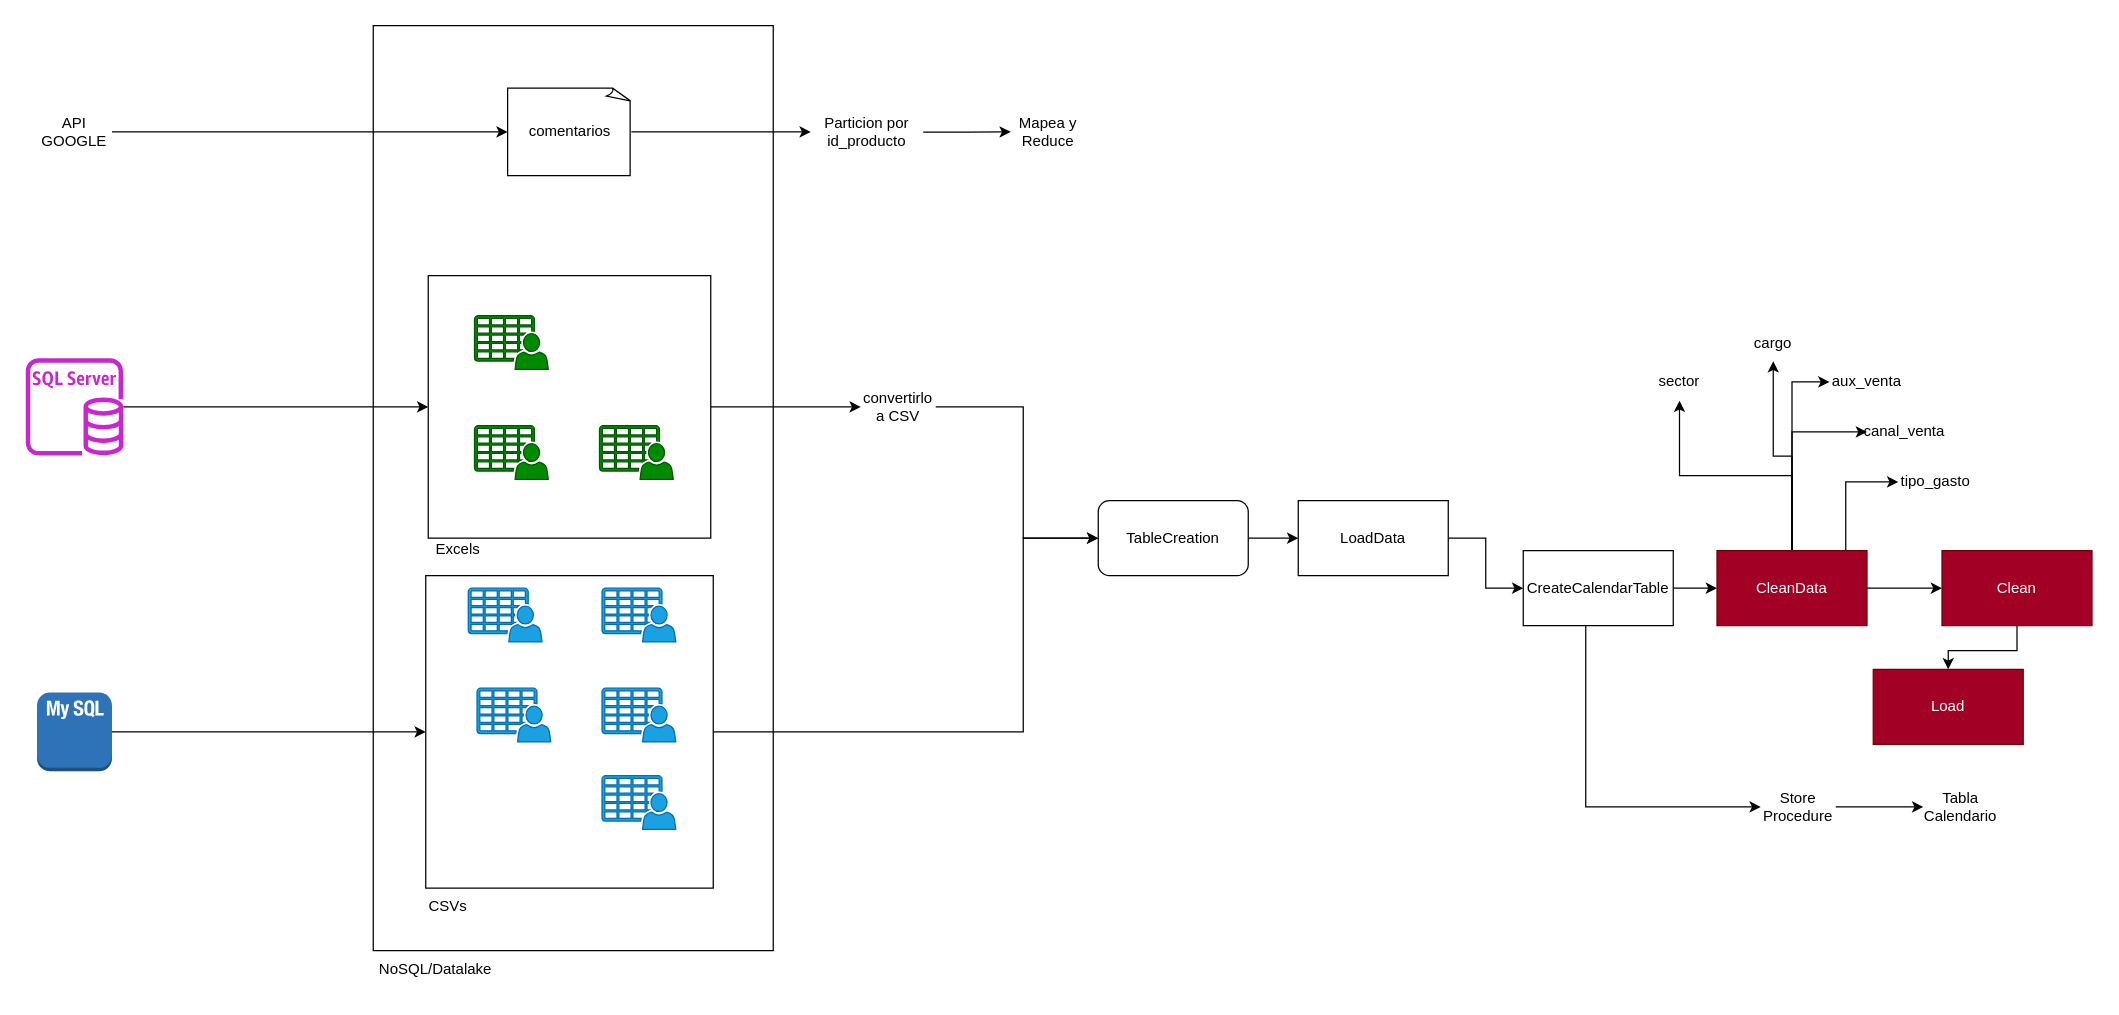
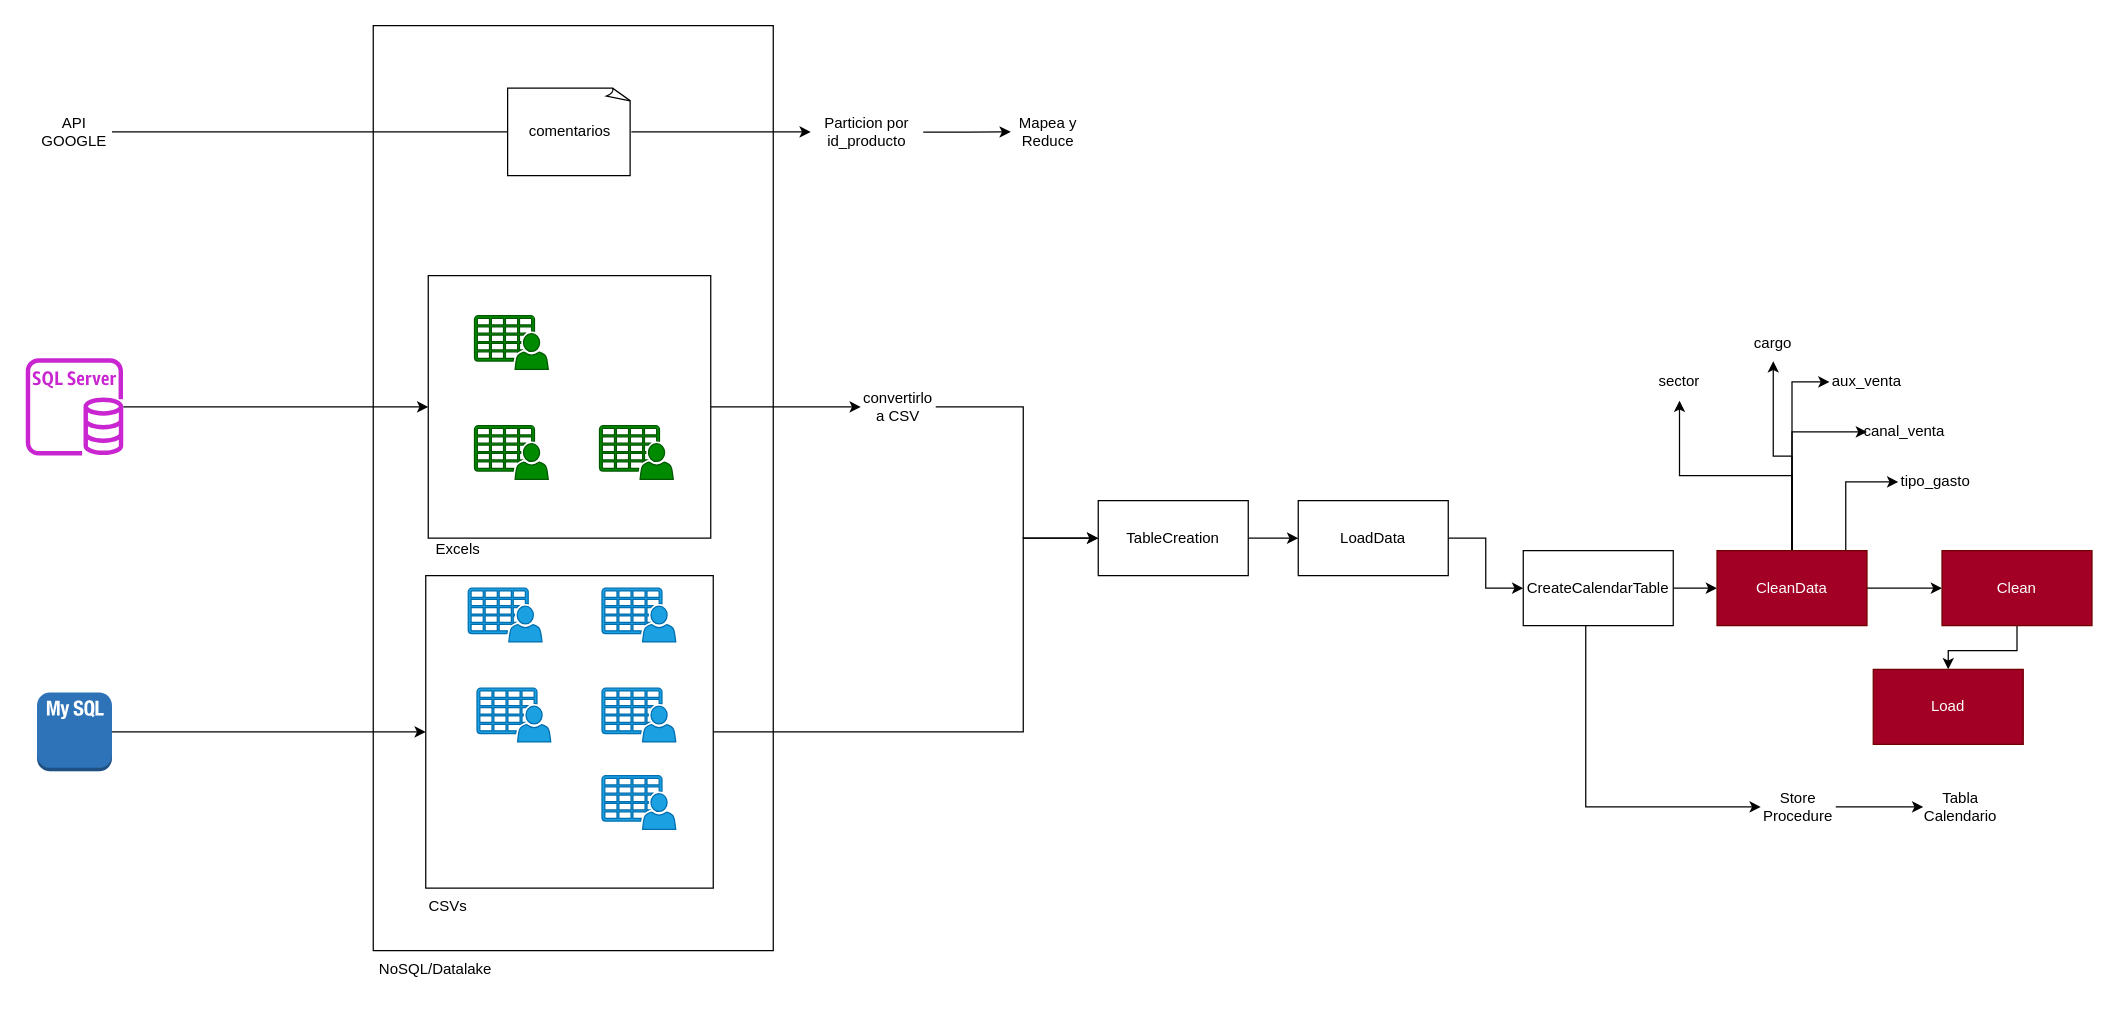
edge "API GOOGLE" -> "comentarios": arrowhead classic -> none
node "TableCreation": shape rounded rectangle -> rectangle
